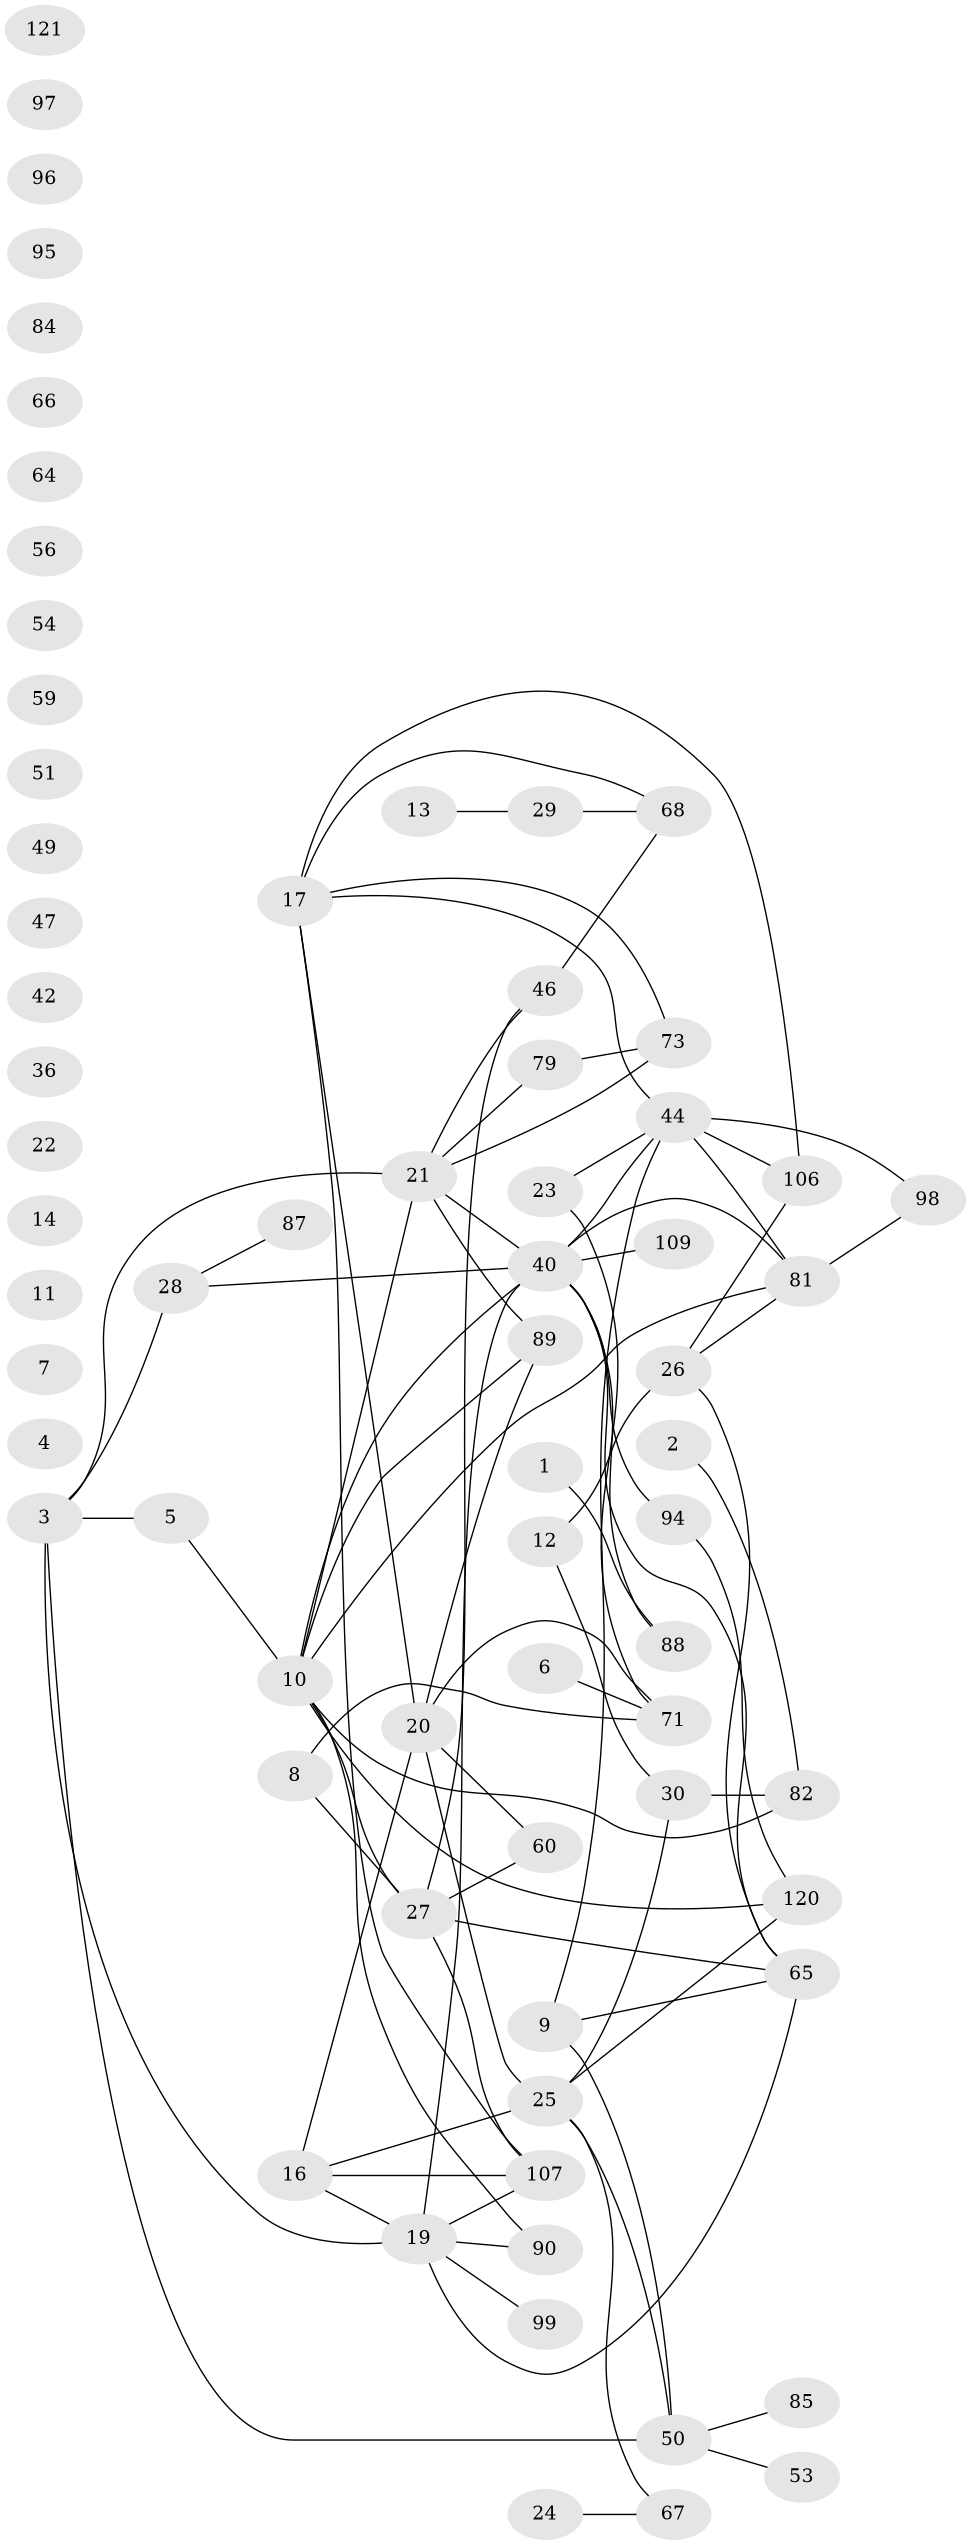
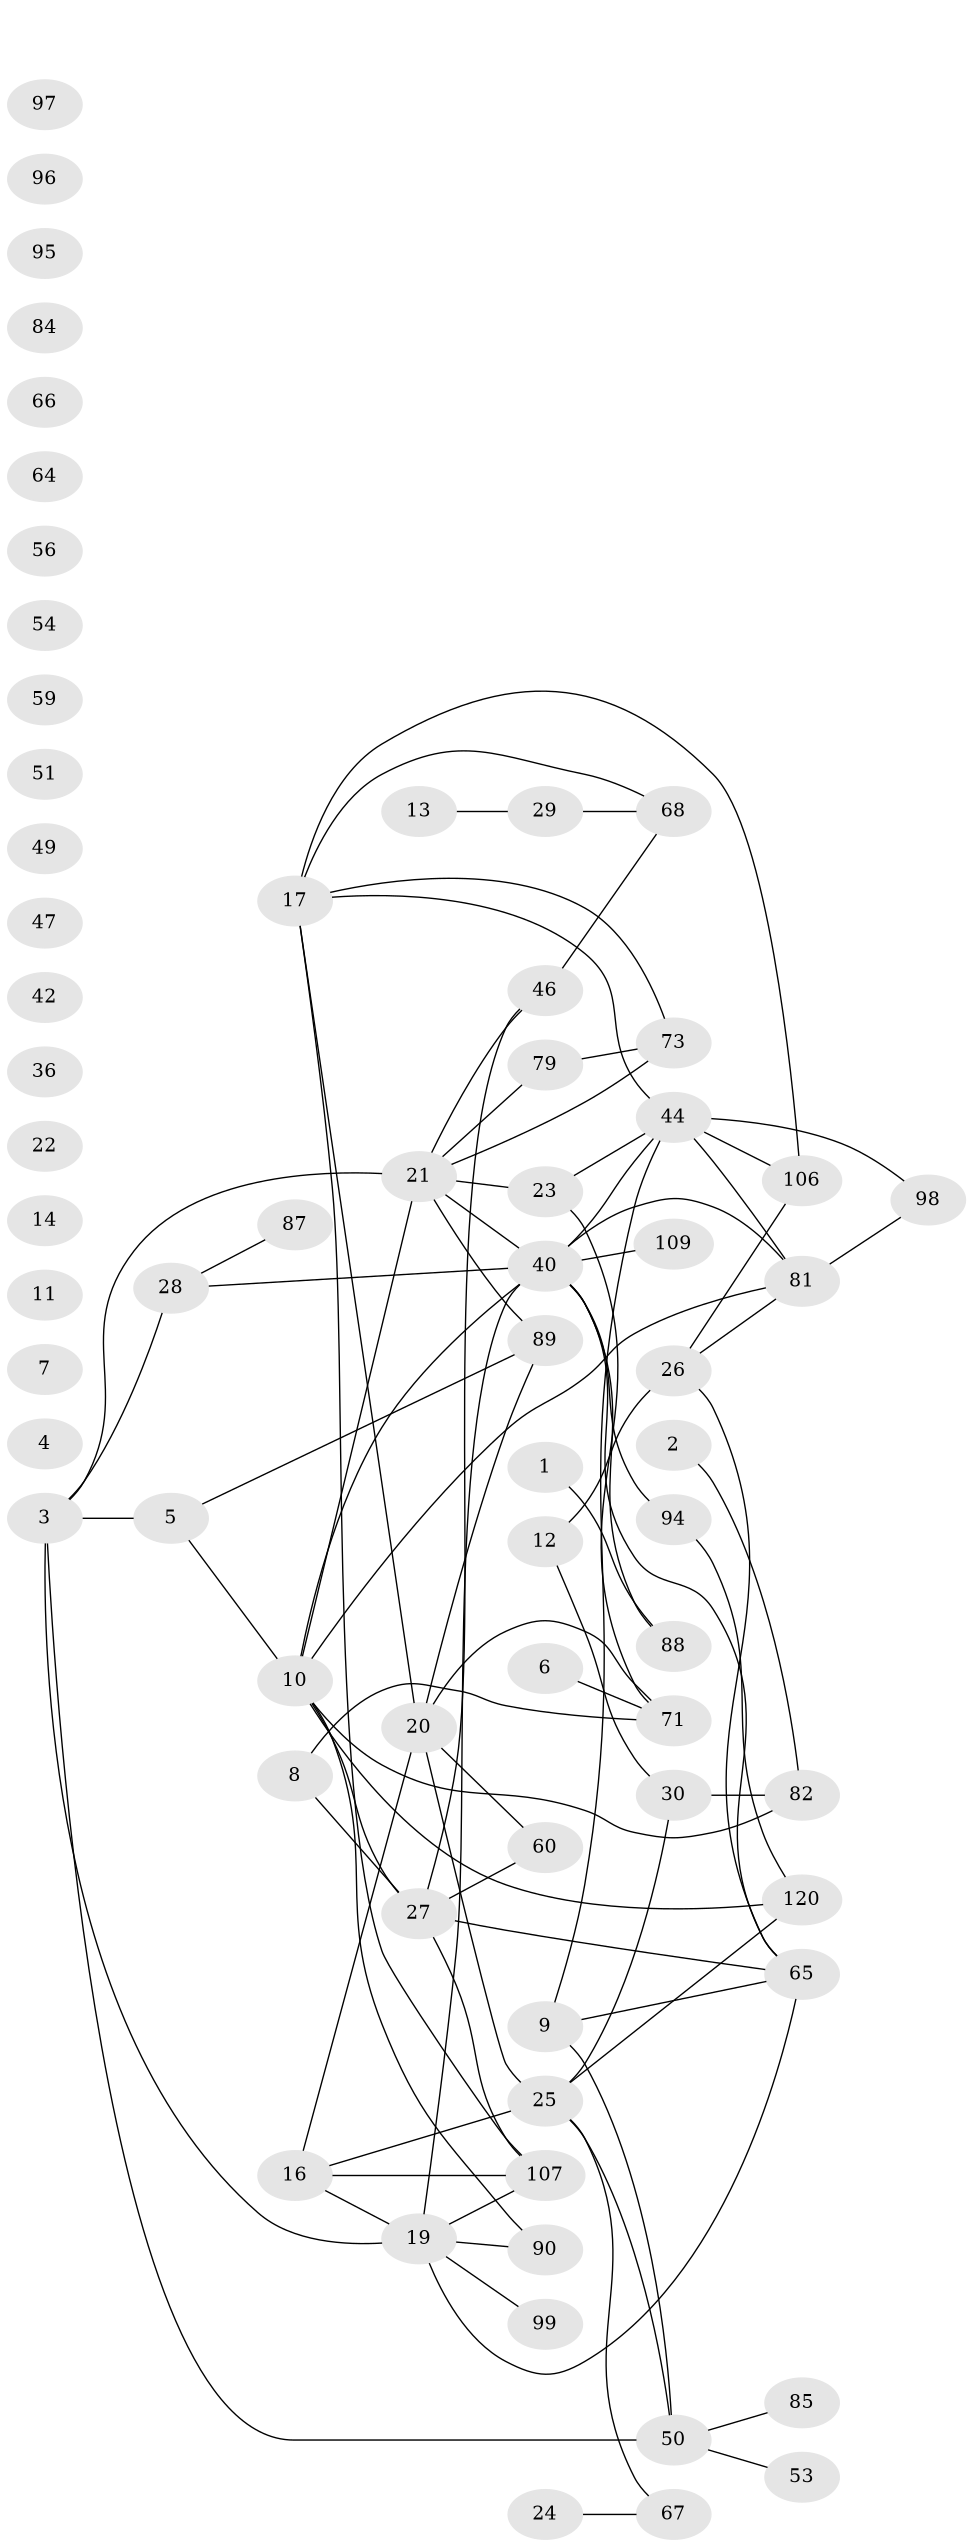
node "121": removed
edge "21" -- "23": added
edge "89" -- "10": now "89" -- "5"
